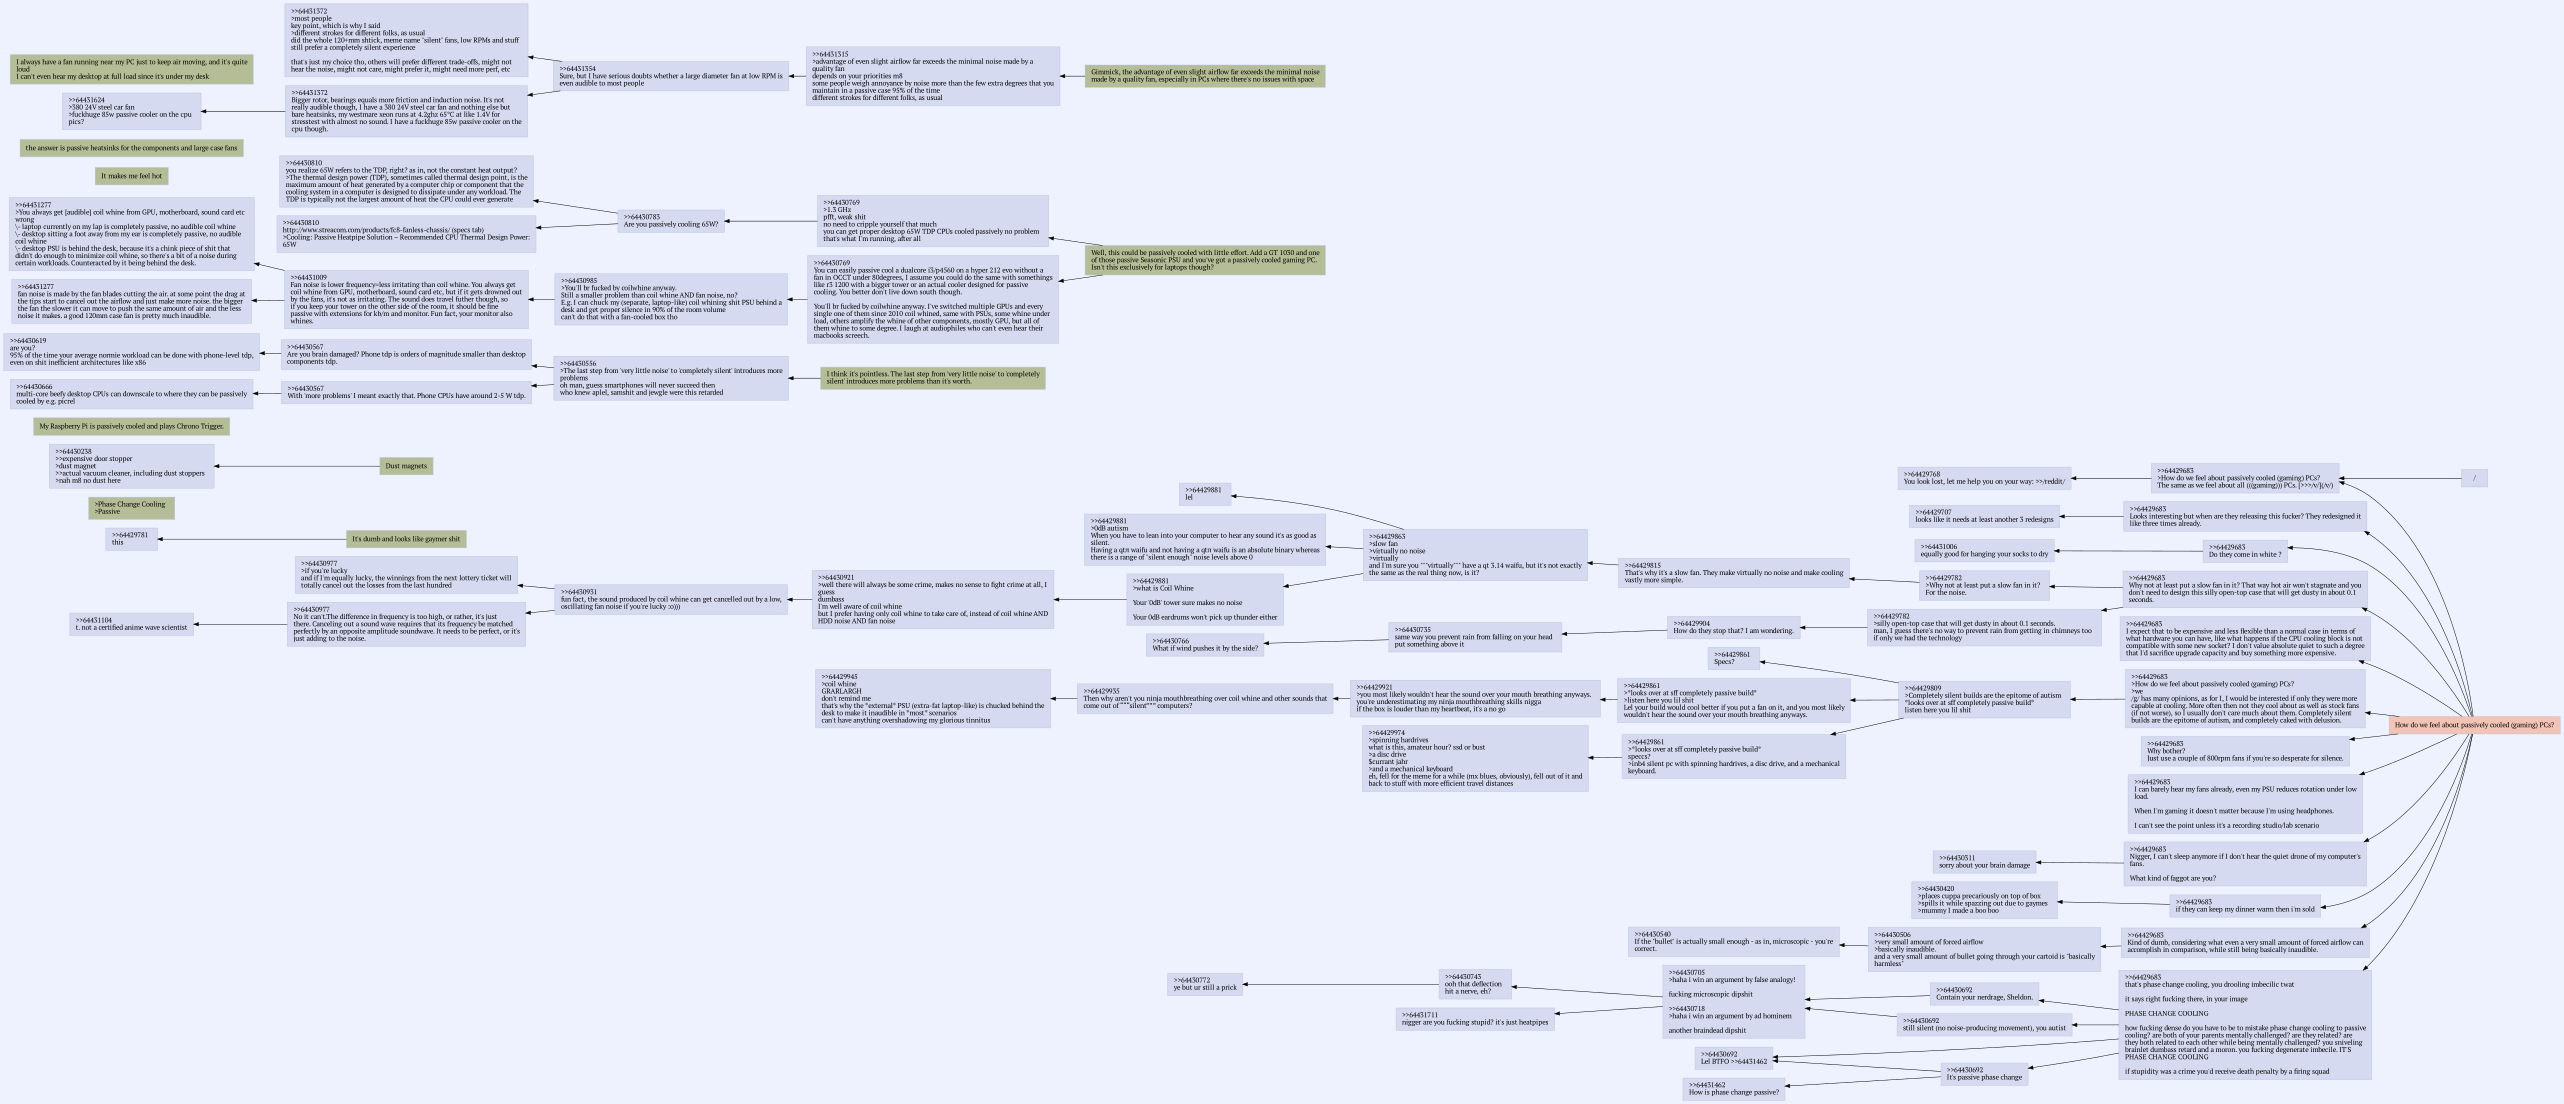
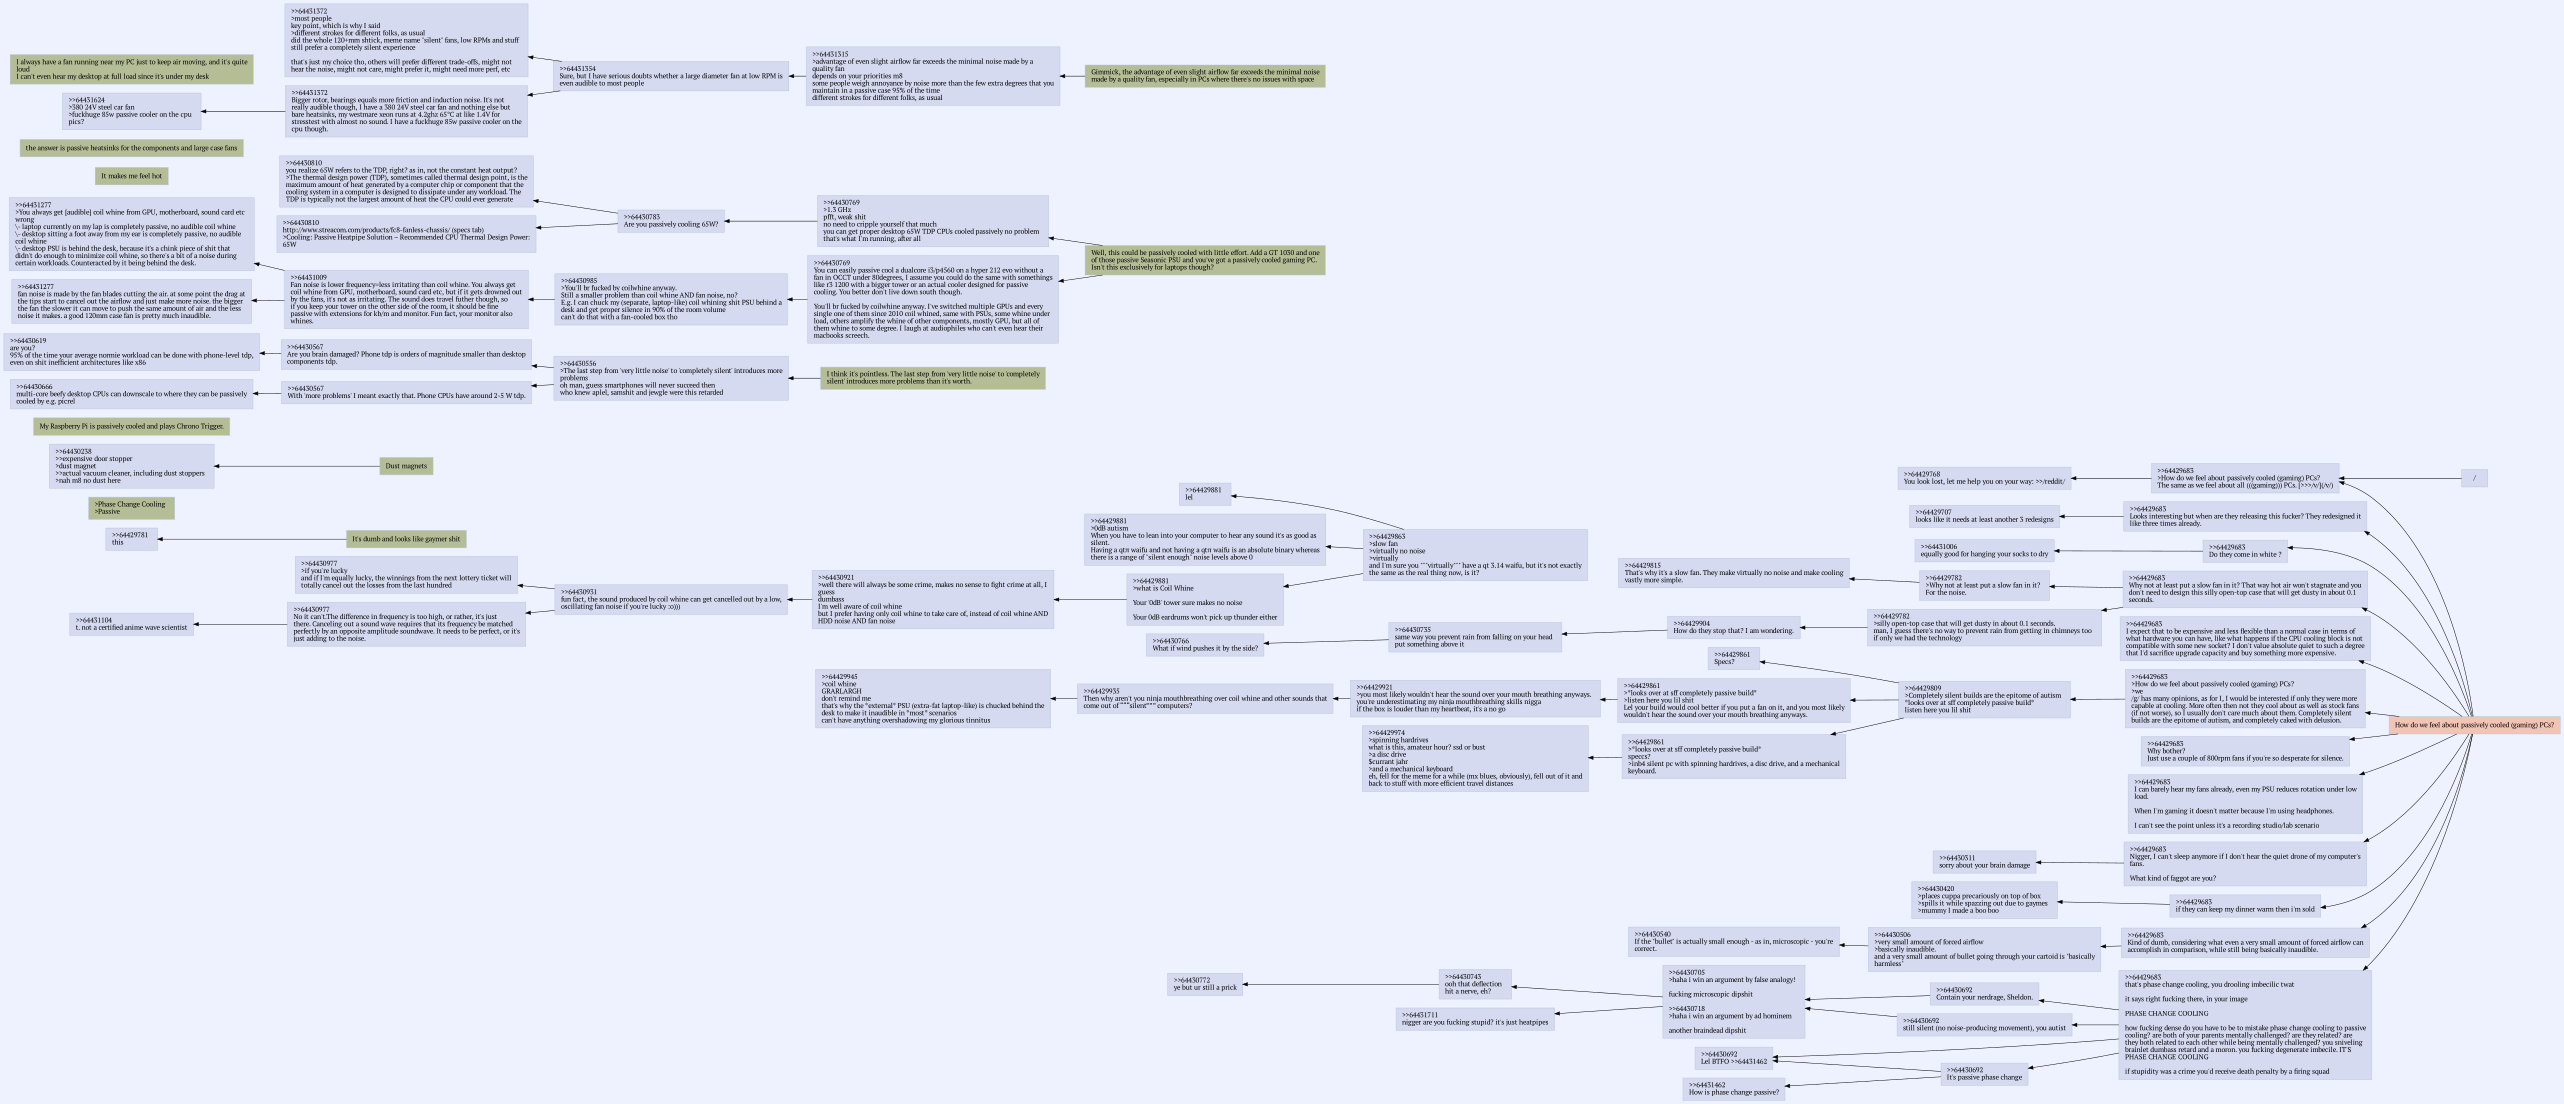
edge ">>64429815" -> ">>64429863": removed
